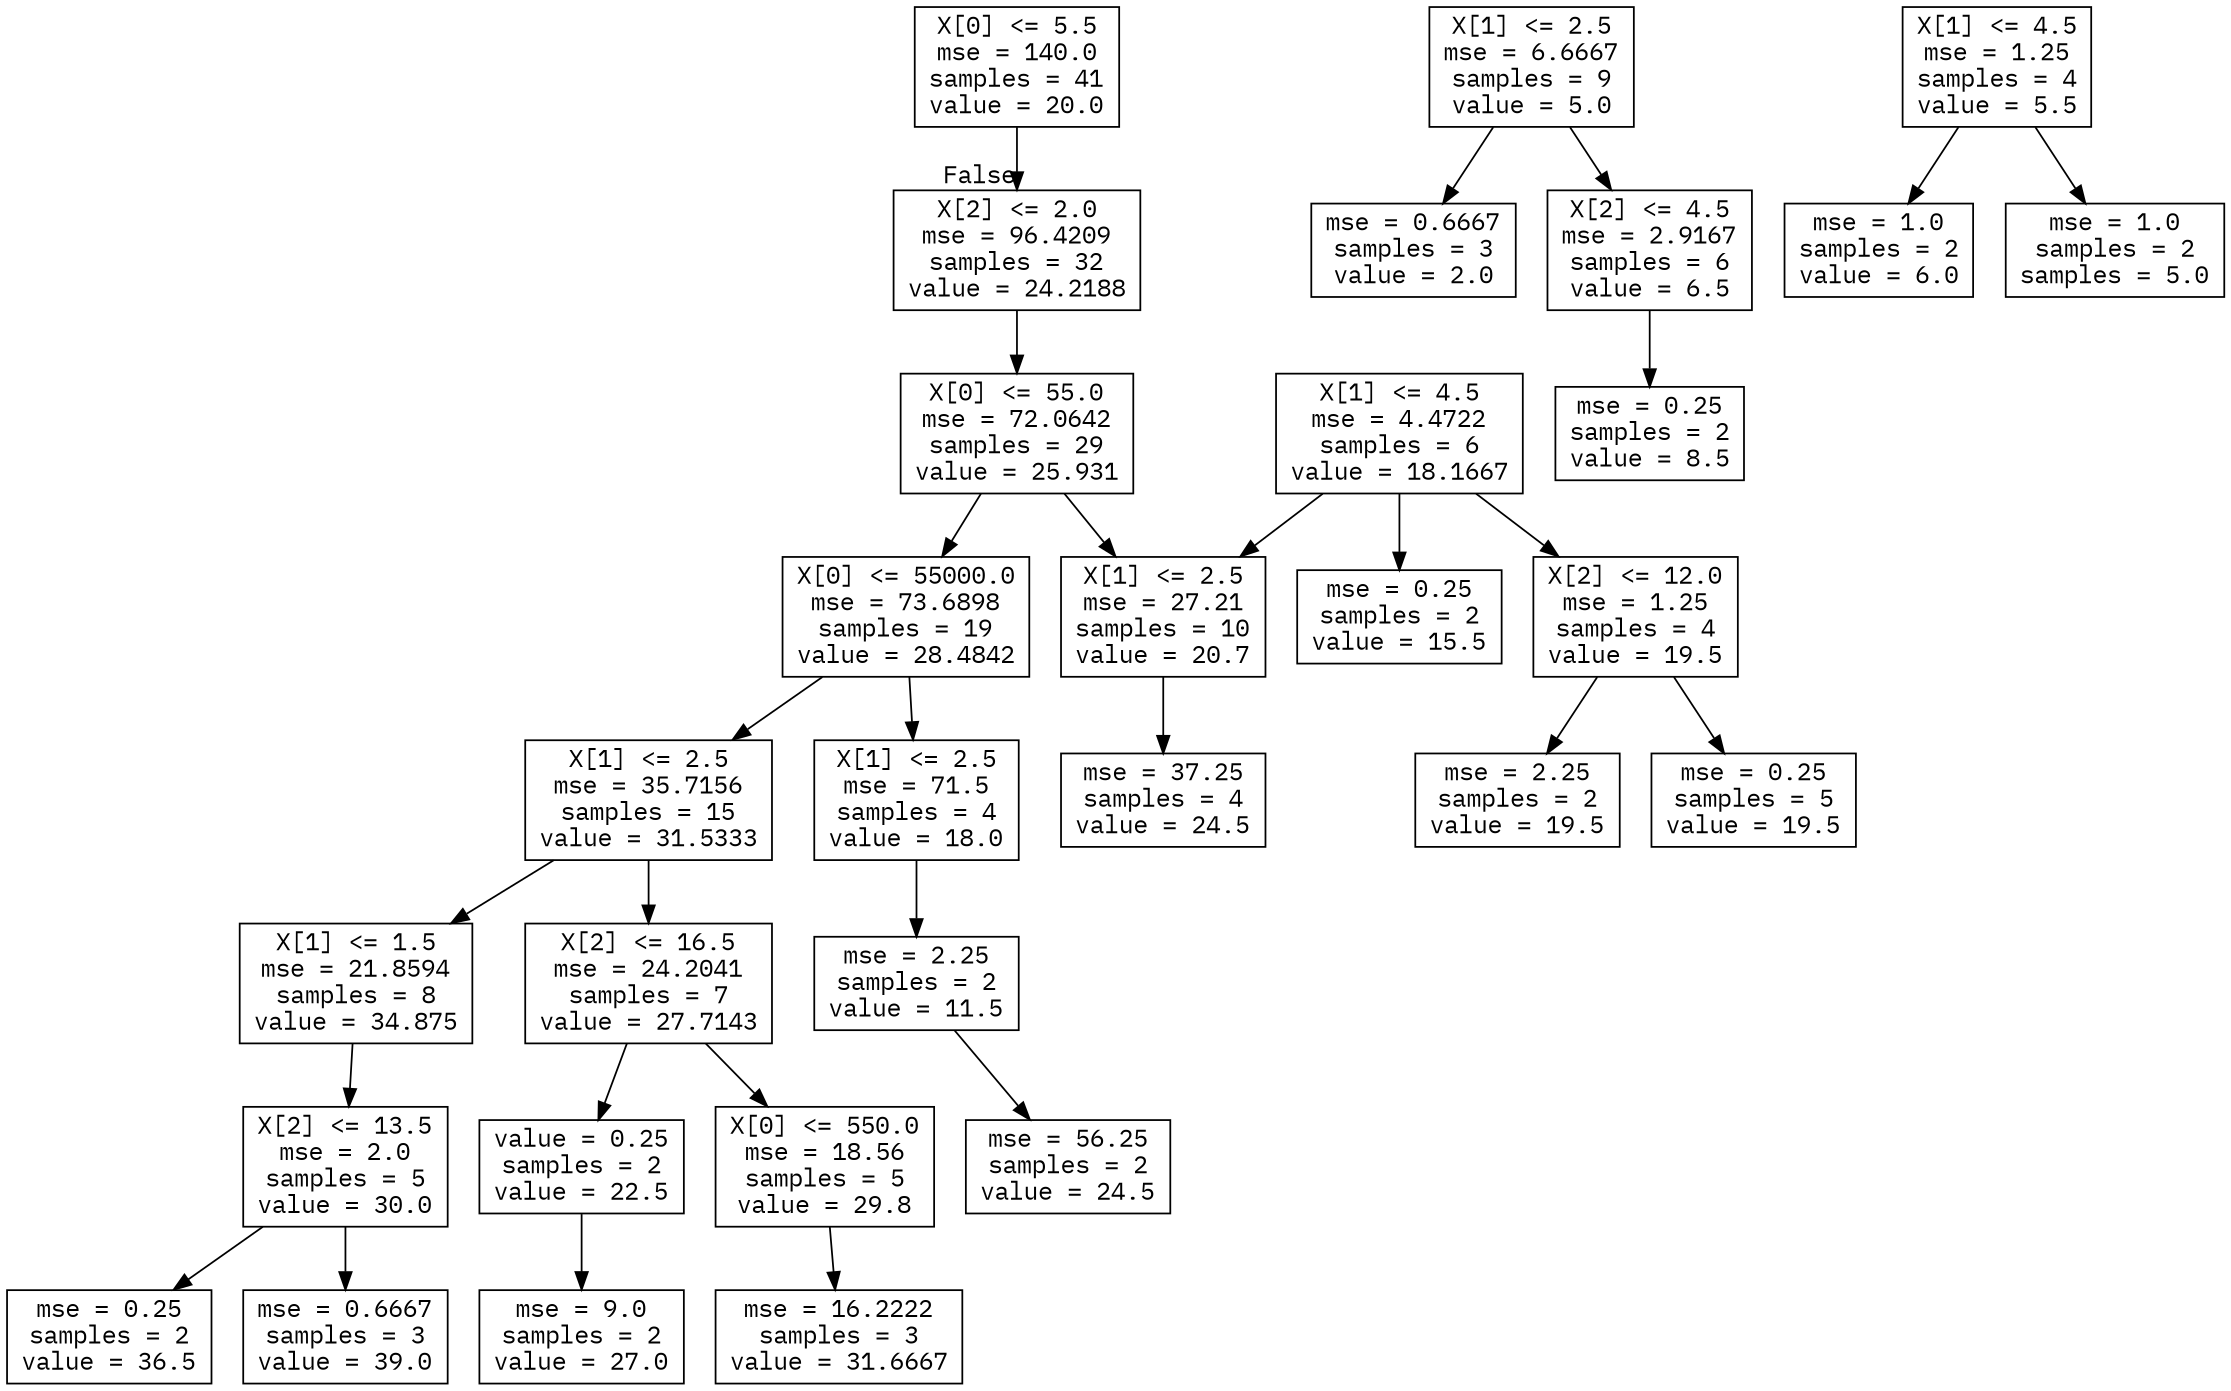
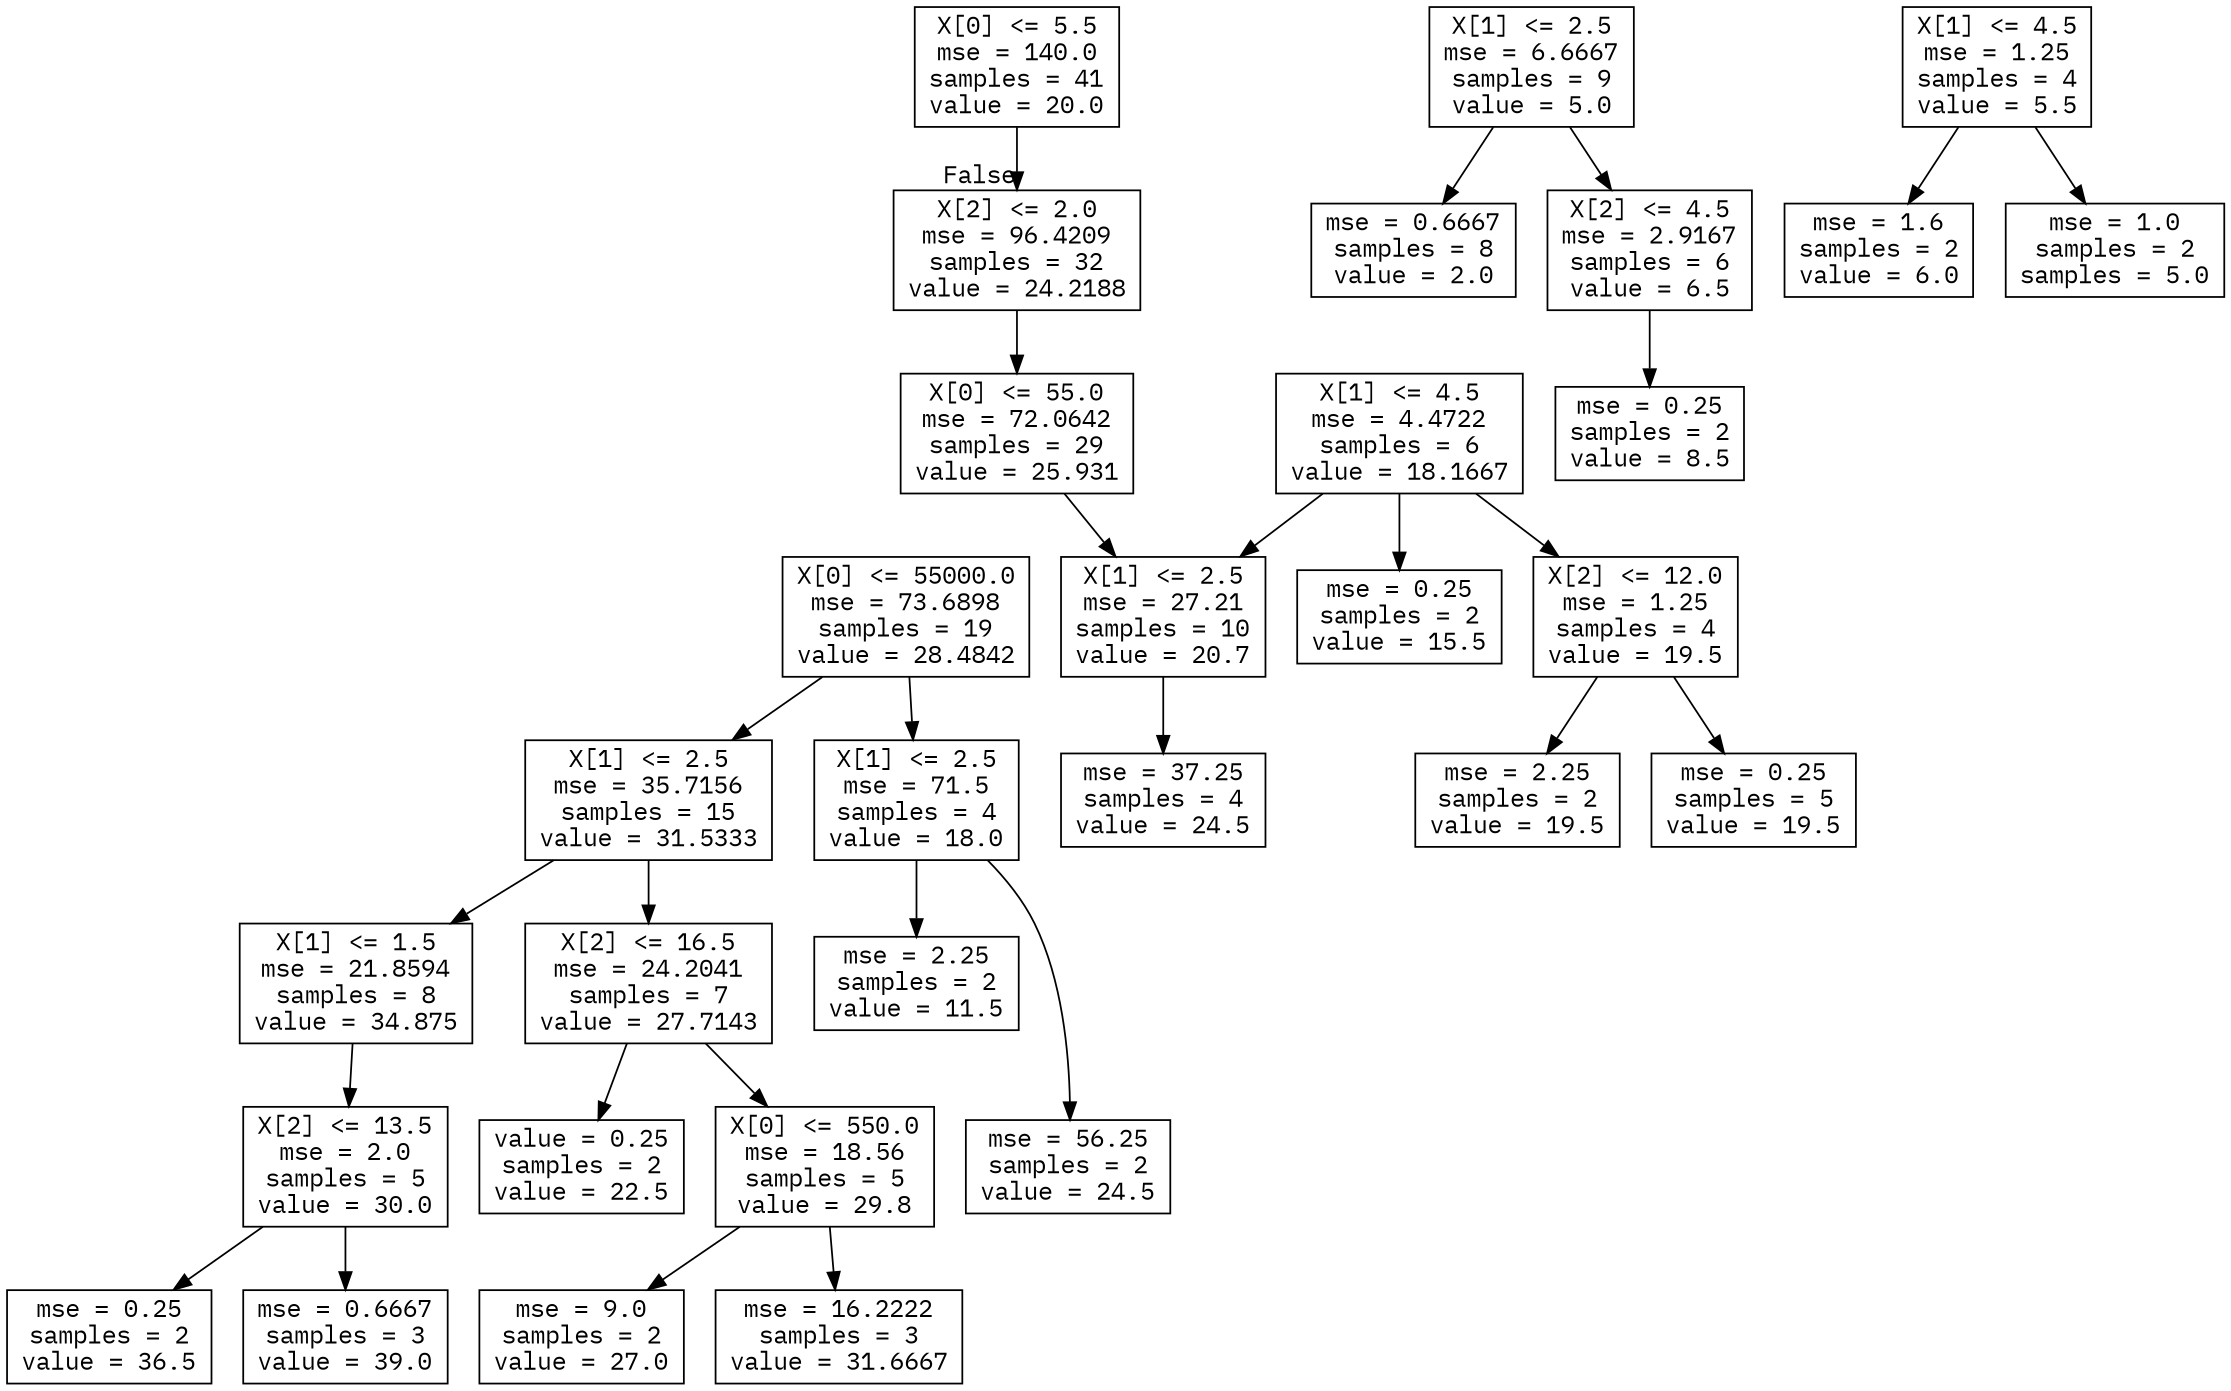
node "mse = 0.6667 samples = 3 value = 2.0": label "mse = 0.6667 samples = 3 value = 2.0" -> "mse = 0.6667 samples = 8 value = 2.0"
node "mse = 1.0 samples = 2 value = 6.0": label "mse = 1.0 samples = 2 value = 6.0" -> "mse = 1.6 samples = 2 value = 6.0"
edge "X[0] <= 55.0 mse = 72.0642 samples = 29 value = 25.931" -> "X[0] <= 55000.0 mse = 73.6898 samples = 19 value = 28.4842": removed
edge "mse = 2.25 samples = 2 value = 11.5" -> "mse = 56.25 samples = 2 value = 24.5": now "X[1] <= 2.5 mse = 71.5 samples = 4 value = 18.0" -> "mse = 56.25 samples = 2 value = 24.5"
edge "value = 0.25 samples = 2 value = 22.5" -> "mse = 9.0 samples = 2 value = 27.0": now "X[0] <= 550.0 mse = 18.56 samples = 5 value = 29.8" -> "mse = 9.0 samples = 2 value = 27.0"
